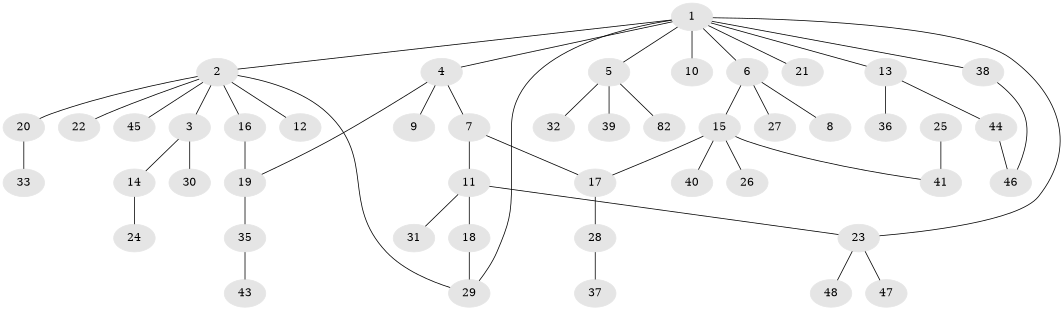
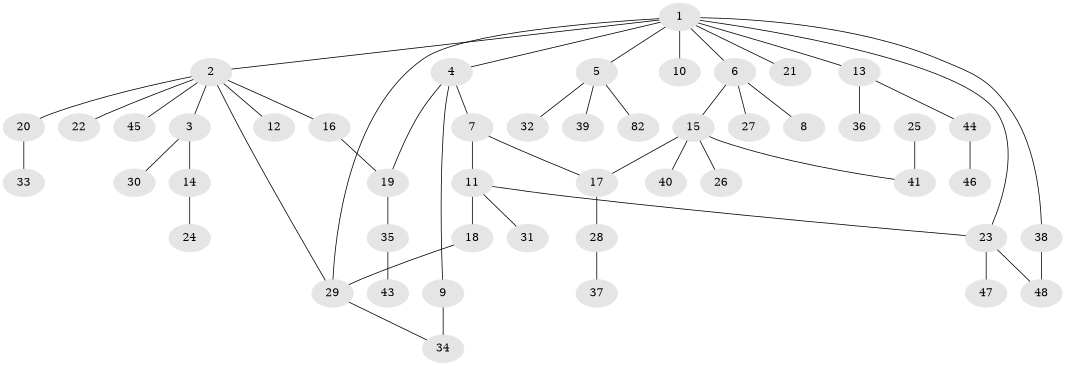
edge "38" -- "46": now "38" -- "48"
node "34": added
